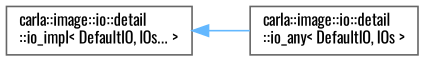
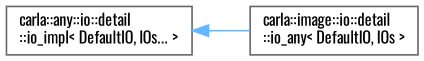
node "carla::image::io::detail ::io_impl< DefaultIO, IOs... >": label "carla::image::io::detail ::io_impl< DefaultIO, IOs... >" -> "carla::any::io::detail ::io_impl< DefaultIO, IOs... >"
